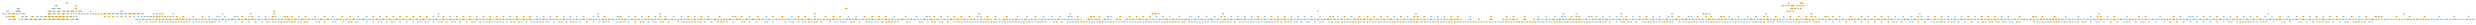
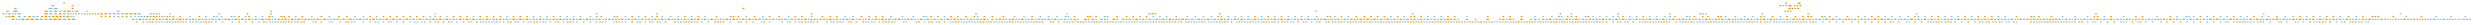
node "publisher": removed
node "surname": removed
